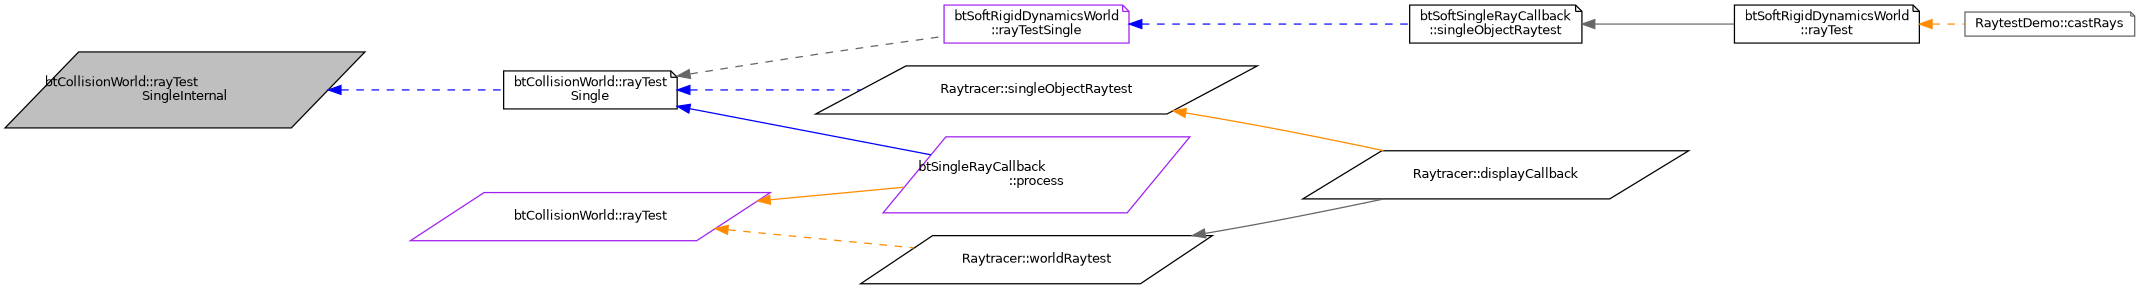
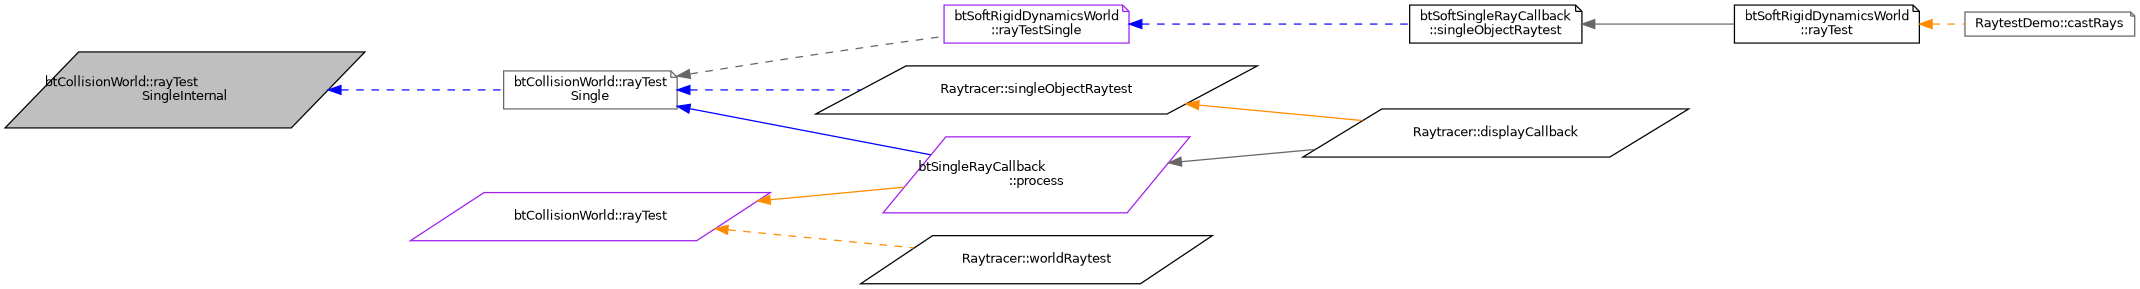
node "btCollisionWorld::rayTest Single": color black -> gray40
edge "Raytracer::displayCallback" -> "Raytracer::worldRaytest": now "Raytracer::displayCallback" -> "btSingleRayCallback ::process"
